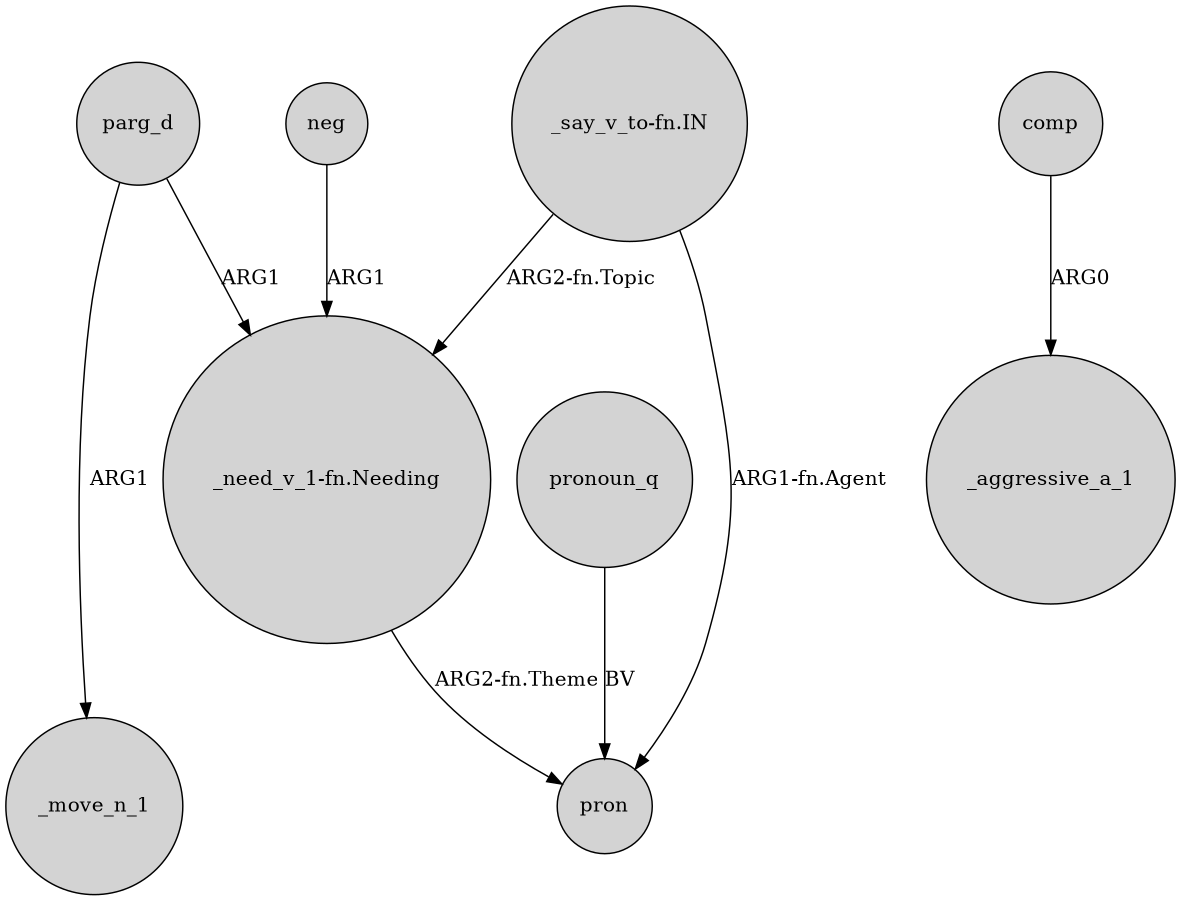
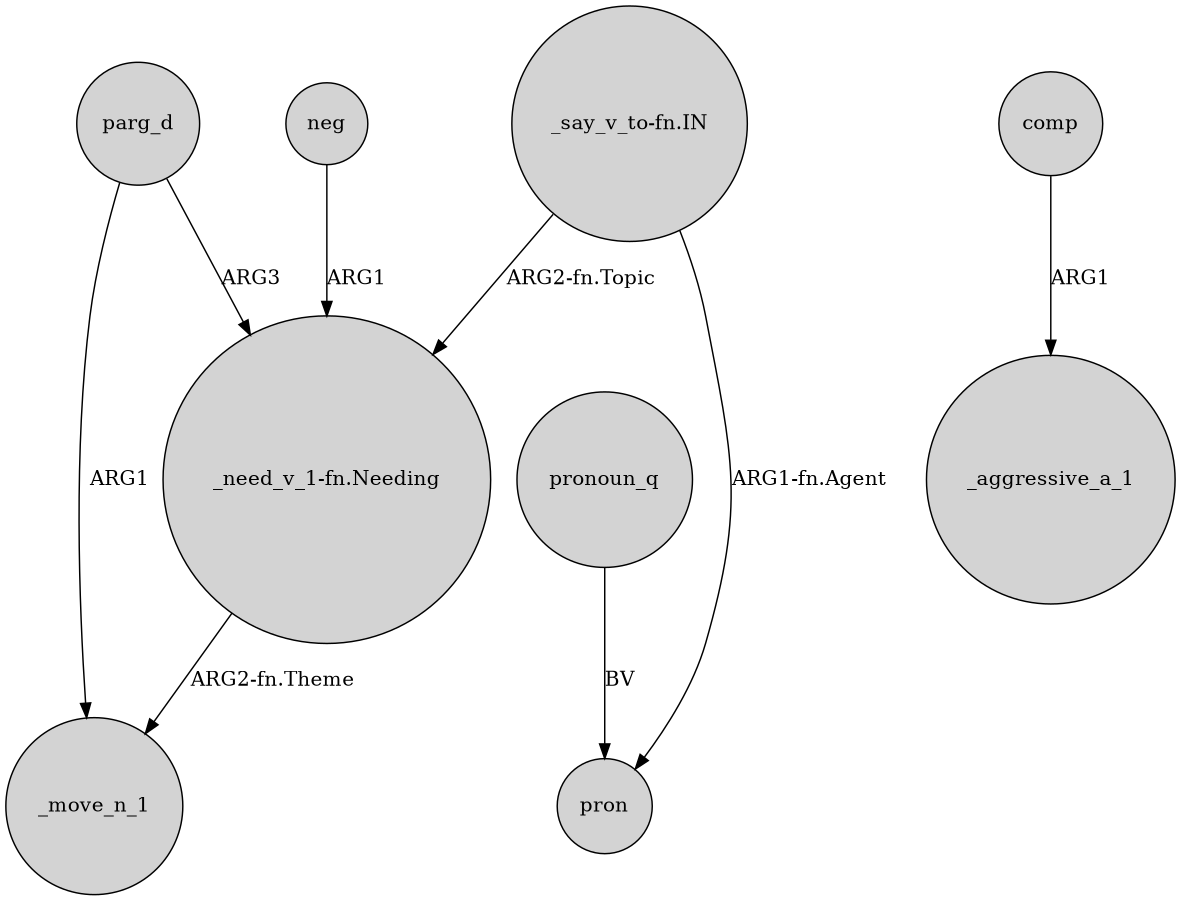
edge "parg_d" -> "_need_v_1-fn.Needing": label "ARG1" -> "ARG3"
edge "comp" -> "_aggressive_a_1": label "ARG0" -> "ARG1"
edge "_need_v_1-fn.Needing" -> "pron": now "_need_v_1-fn.Needing" -> "_move_n_1"
